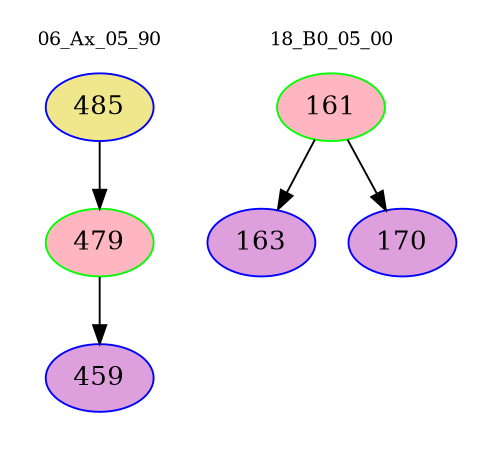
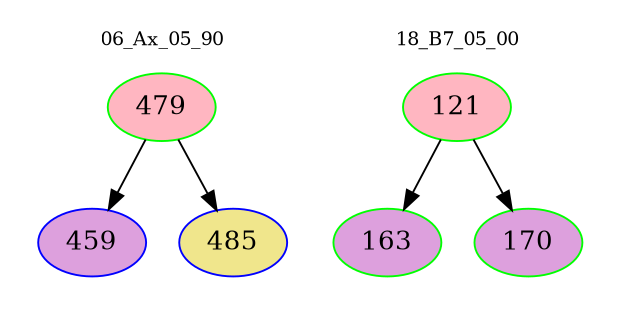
cluster "18_B0_05_00": label "18_B0_05_00" -> "18_B7_05_00"
node "161": label "161" -> "121"
edge "485" -> "479": reversed
node "163": color blue -> green
node "170": color blue -> green
